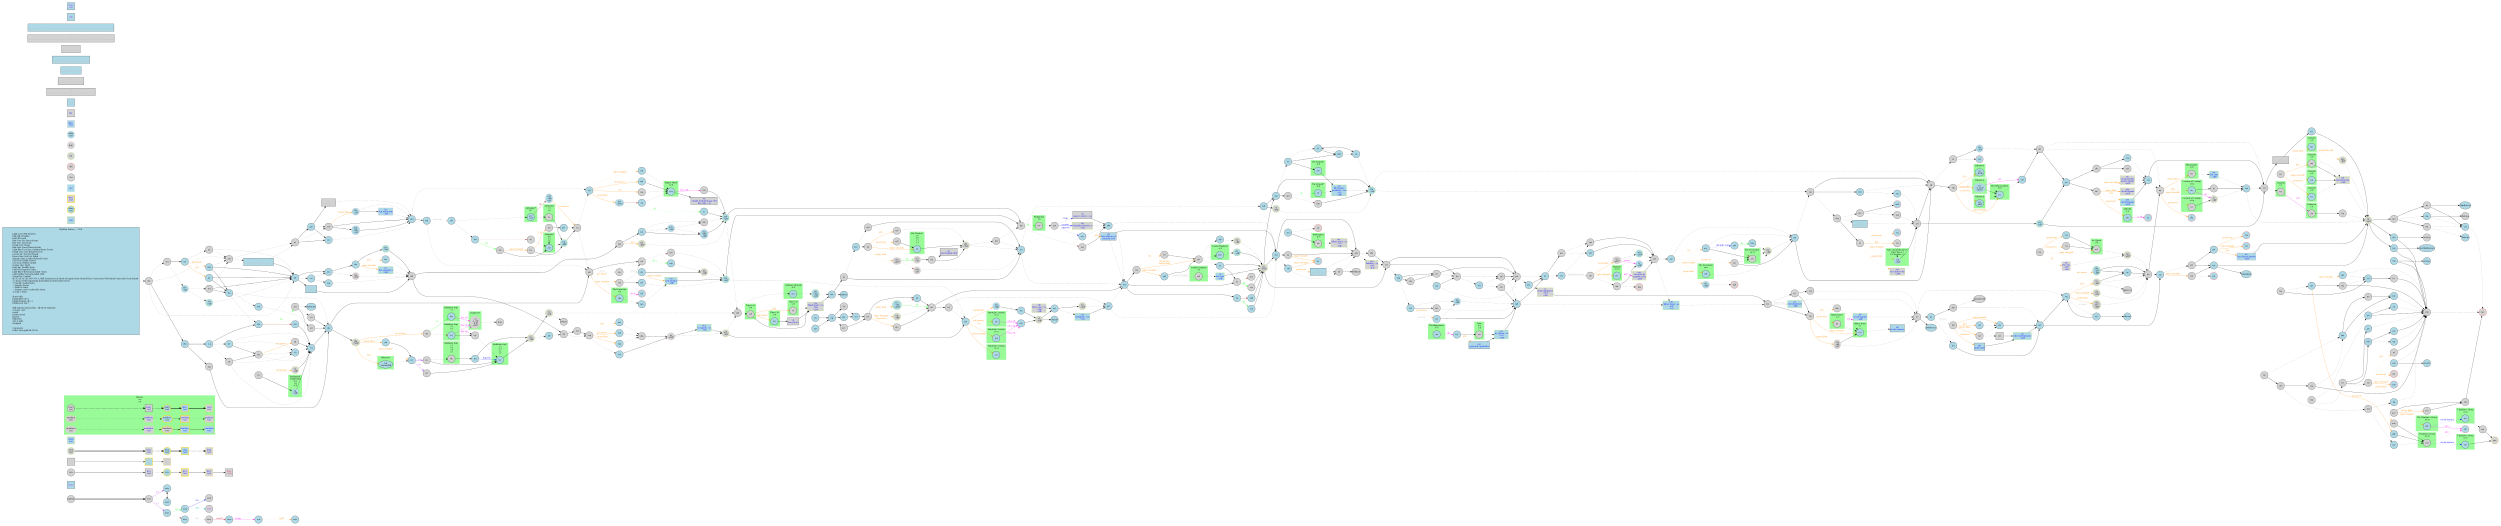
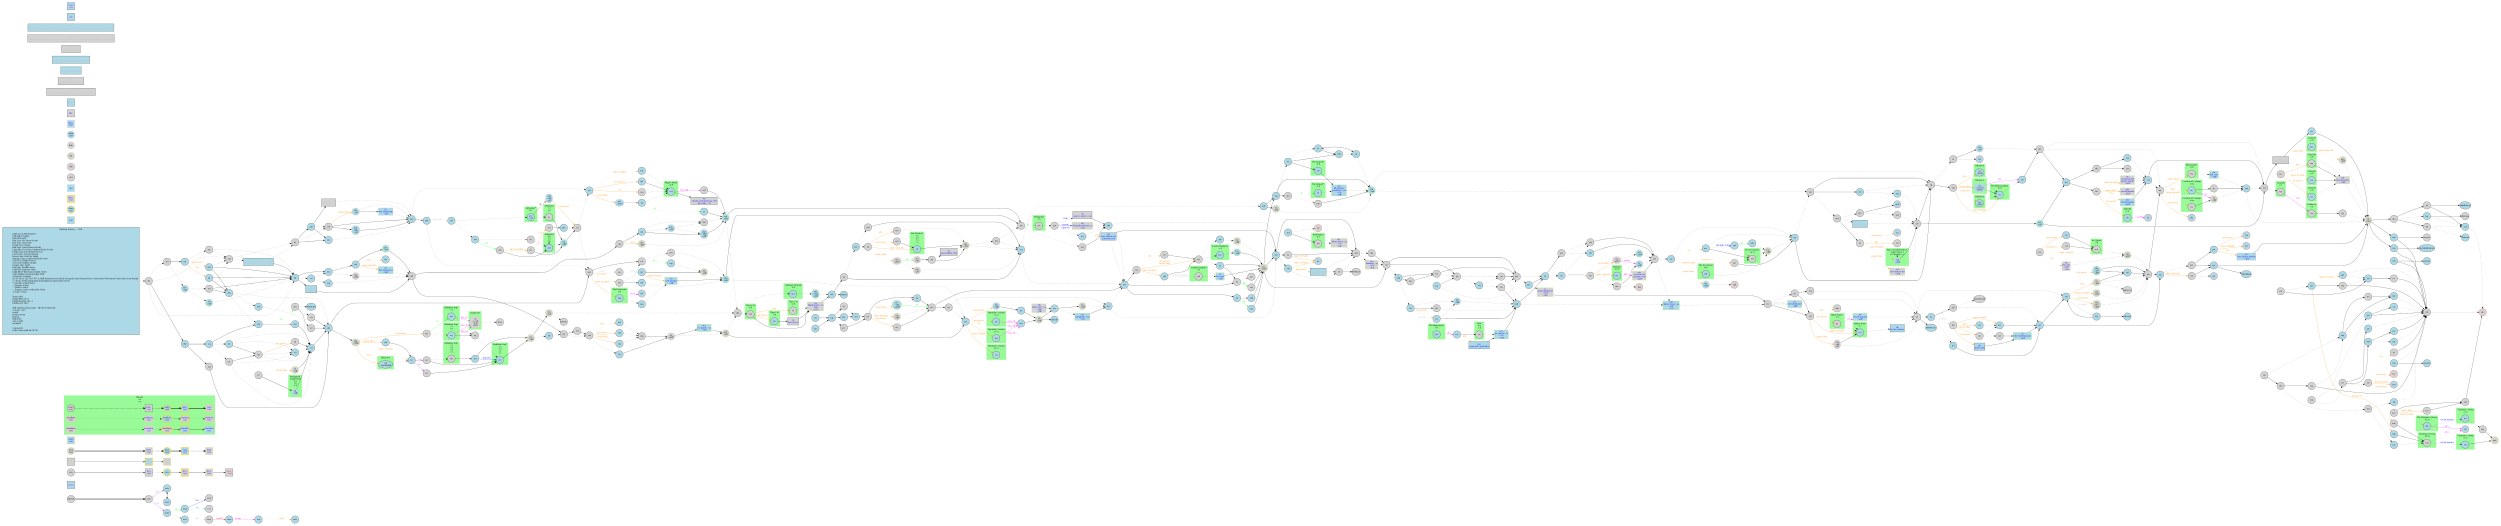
node "150": shape box -> ellipse
